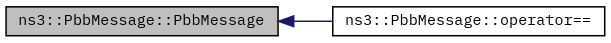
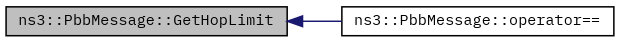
node "ns3::PbbMessage::PbbMessage": label "ns3::PbbMessage::PbbMessage" -> "ns3::PbbMessage::GetHopLimit"
